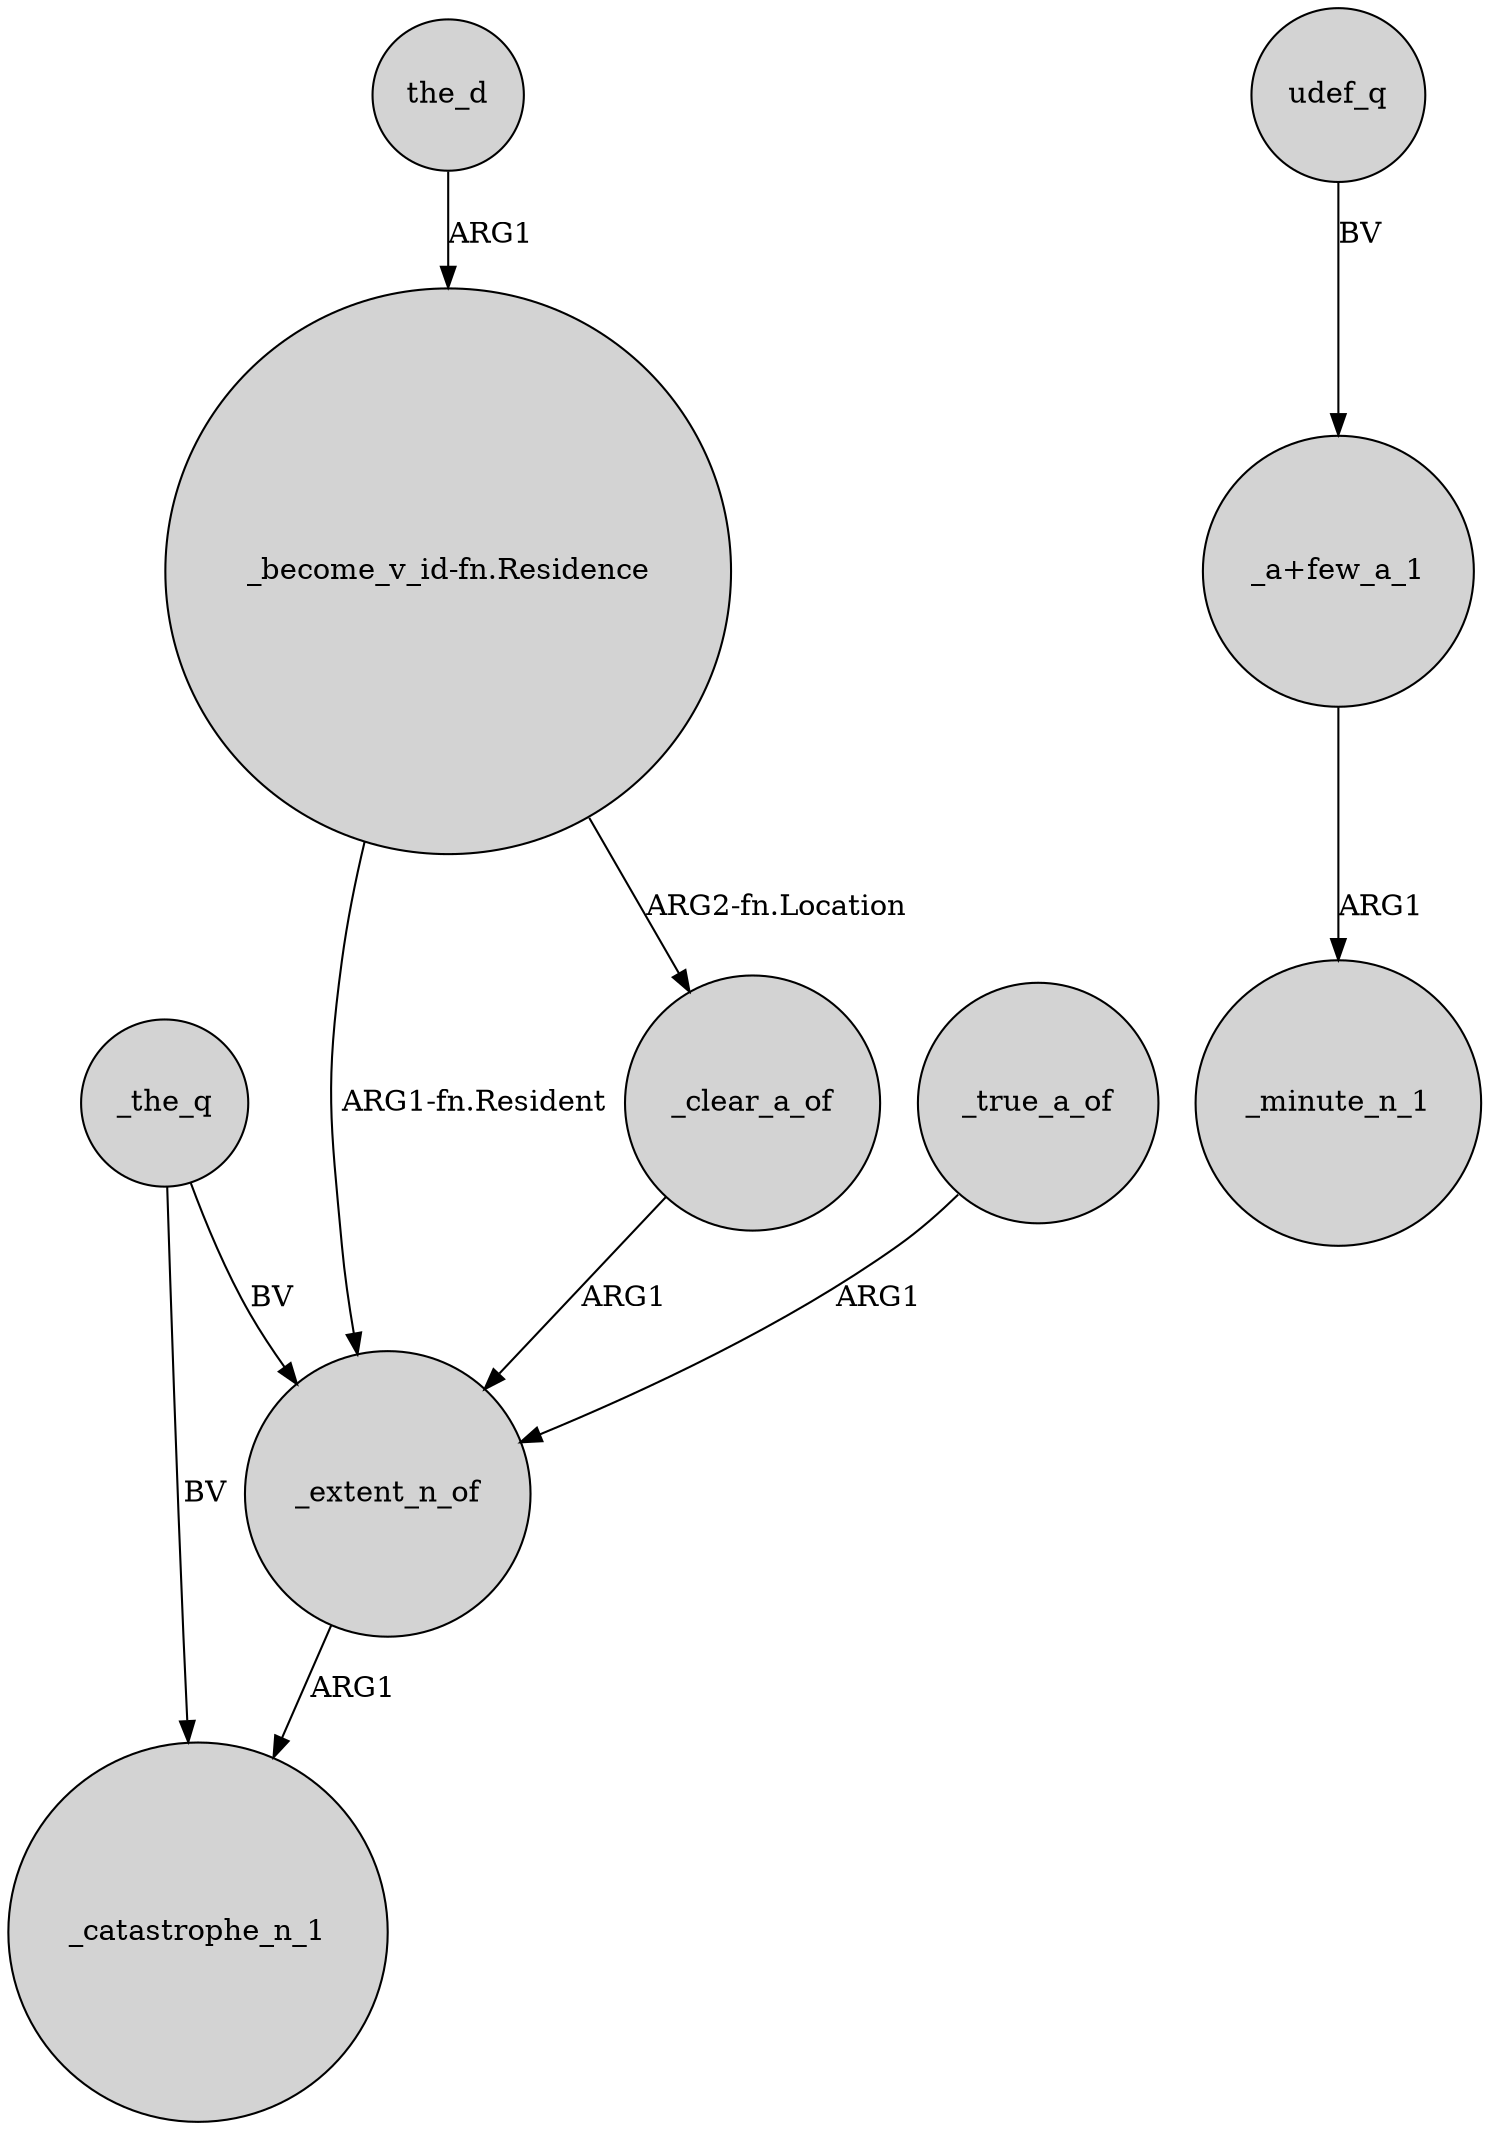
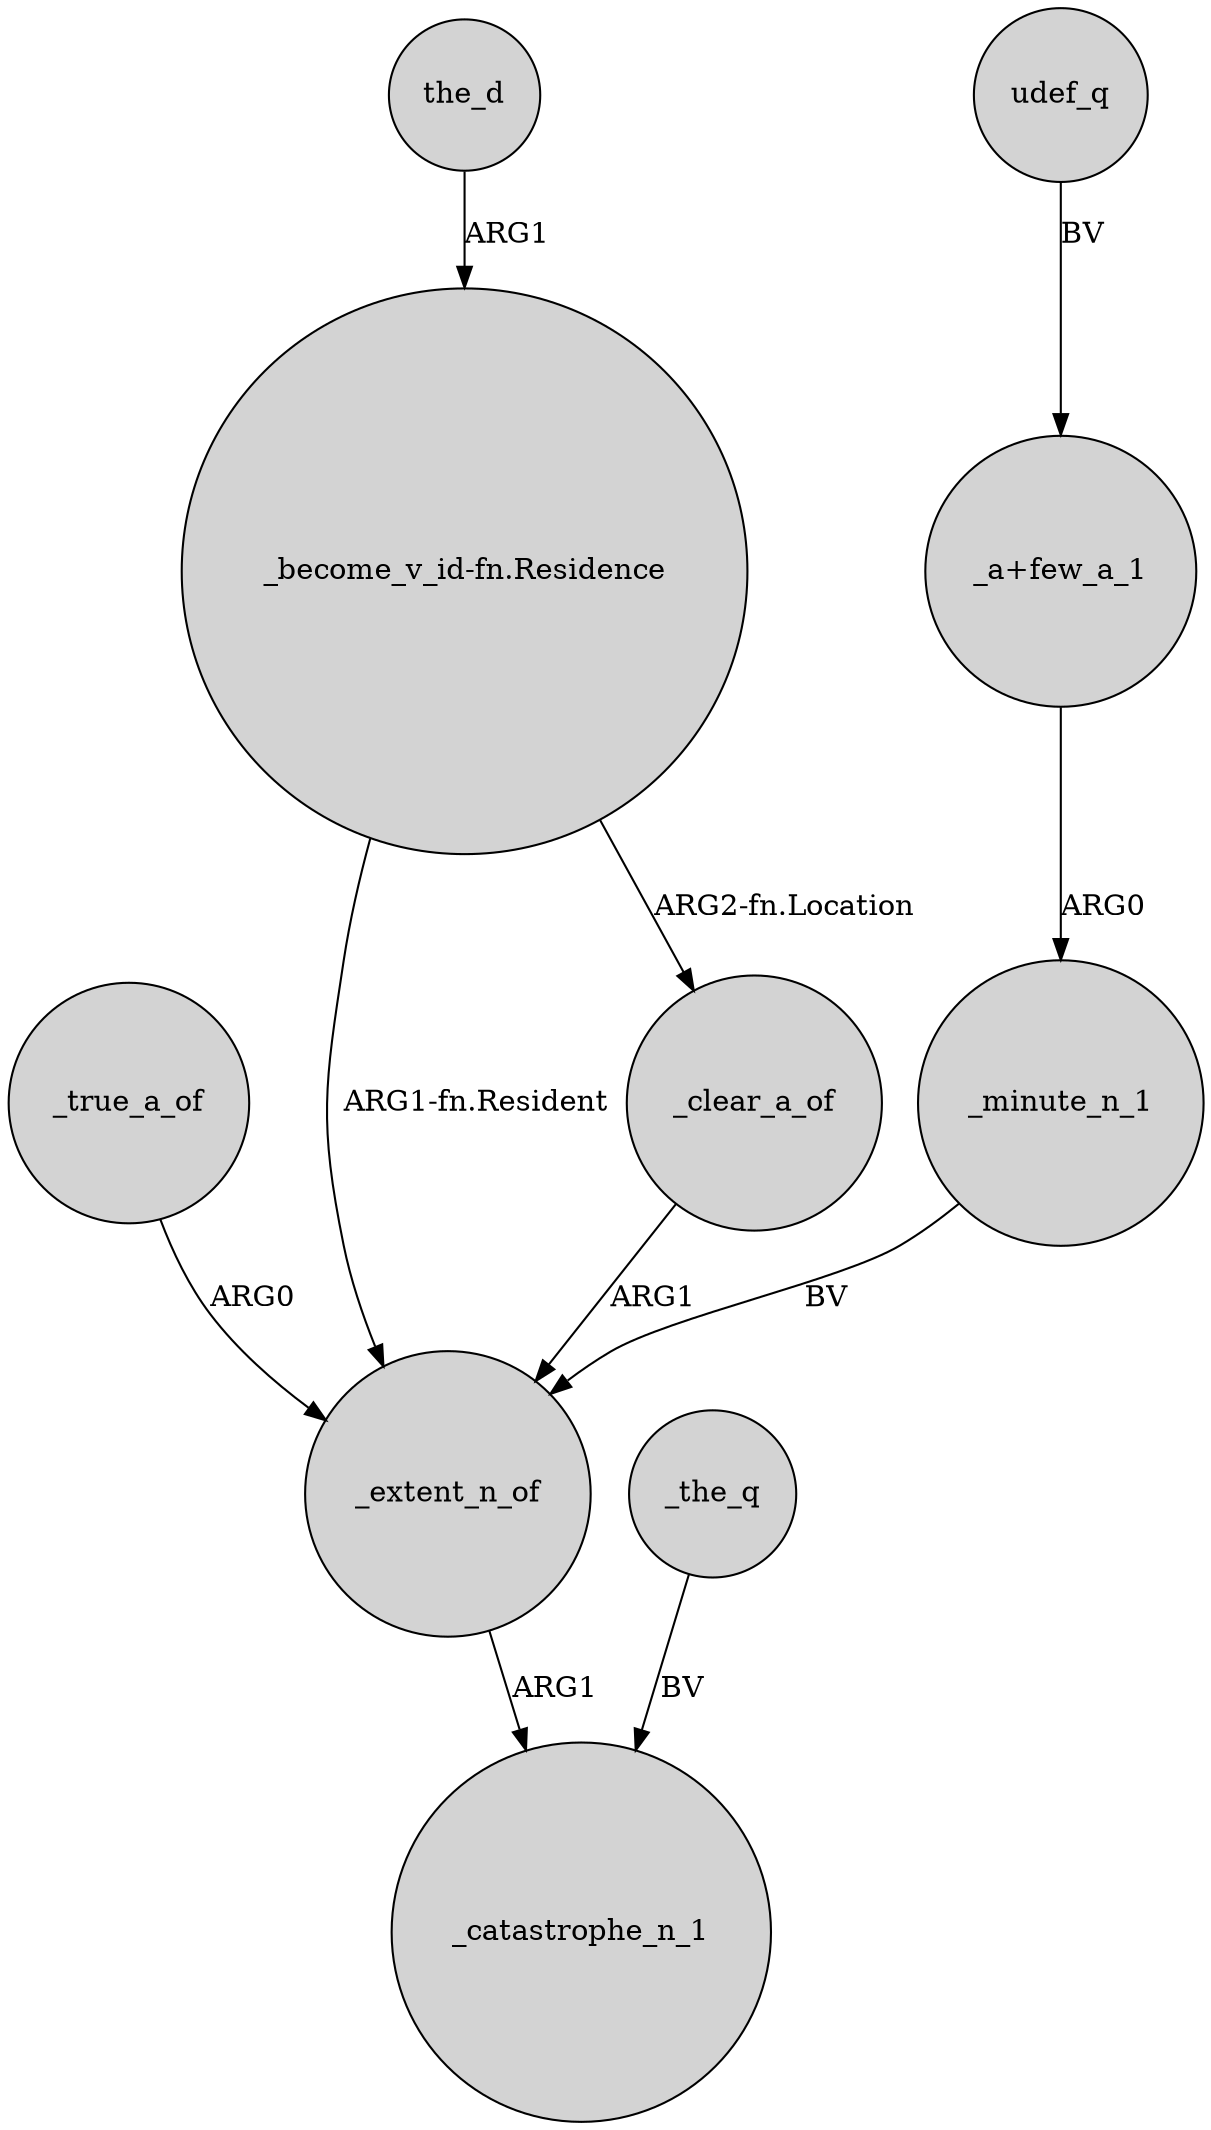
edge "_a+few_a_1" -> "_minute_n_1": label "ARG1" -> "ARG0"
edge "_the_q" -> "_extent_n_of": now "_minute_n_1" -> "_extent_n_of"
edge "_true_a_of" -> "_extent_n_of": label "ARG1" -> "ARG0"
